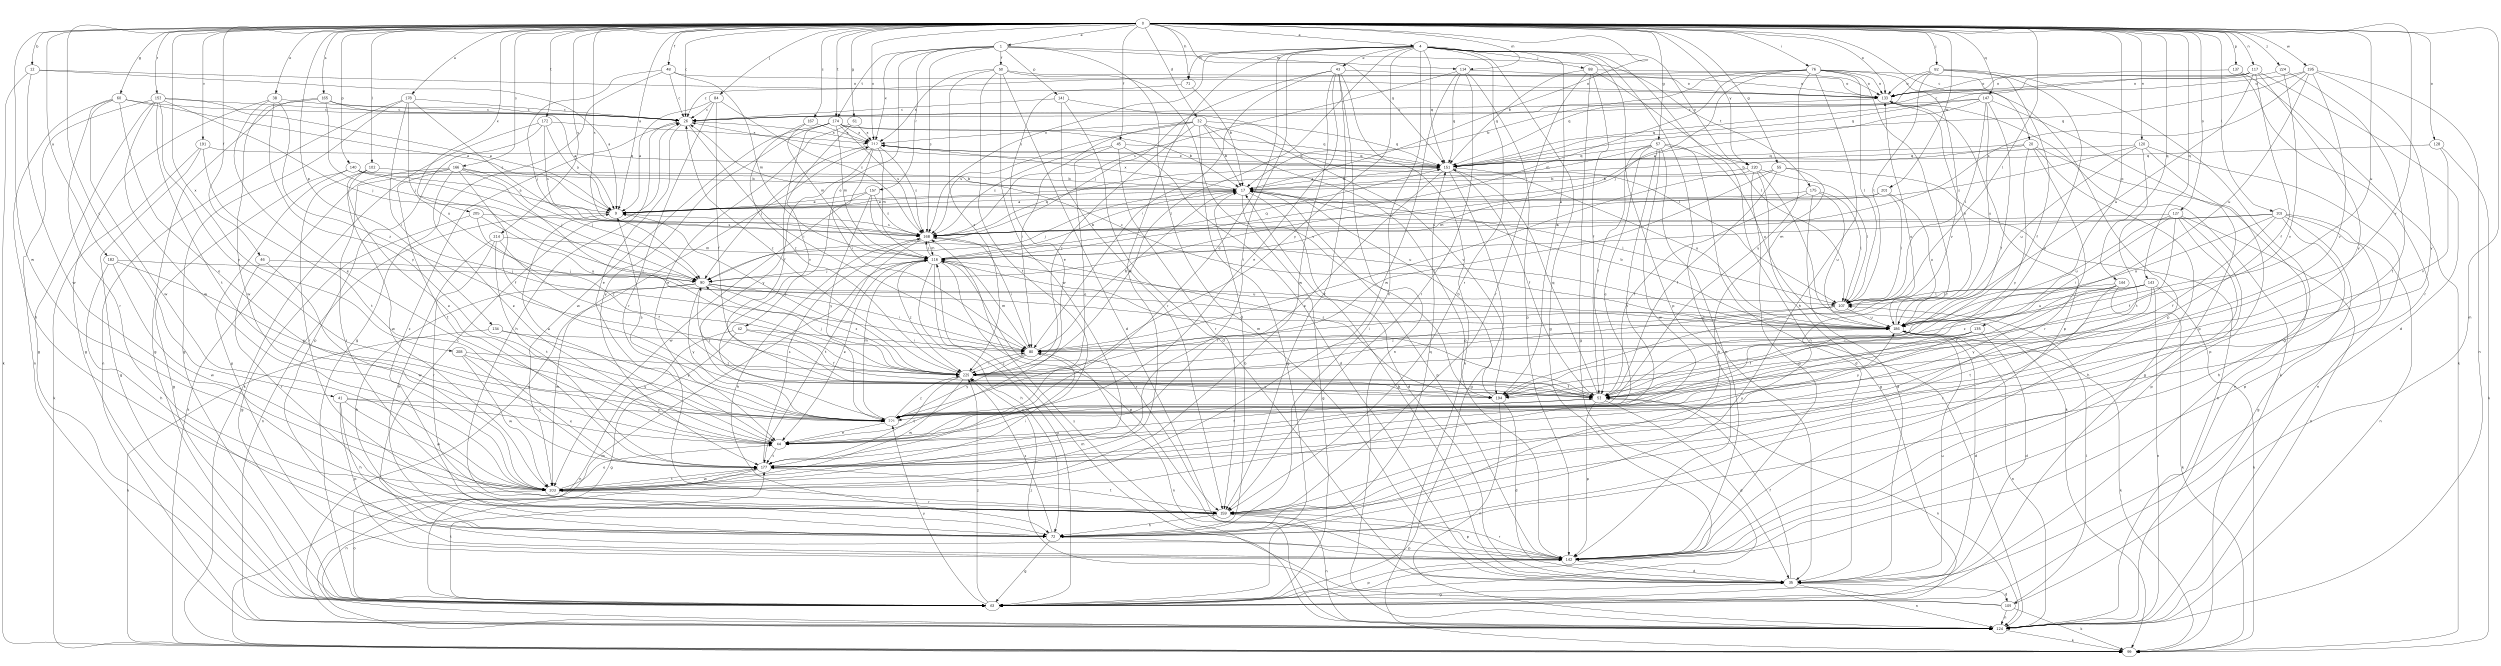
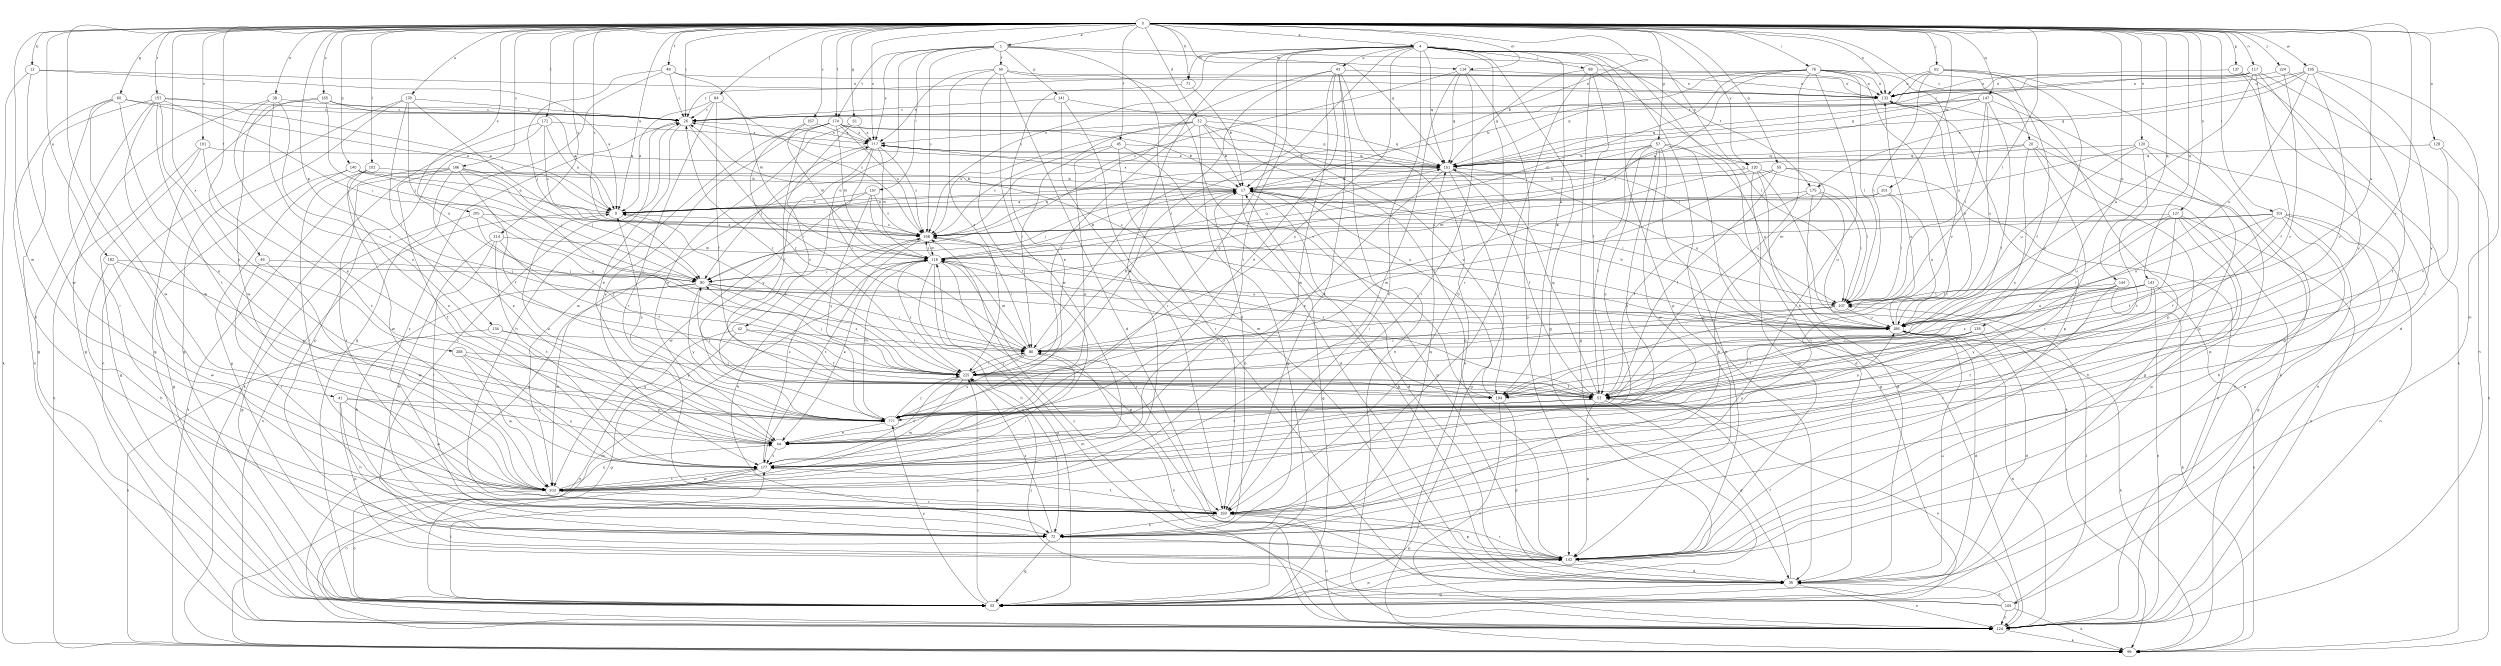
edge "195" -> "168": now "195" -> "175"
edge "35" -> "109": reversed
